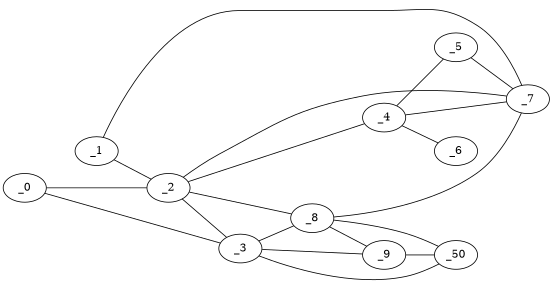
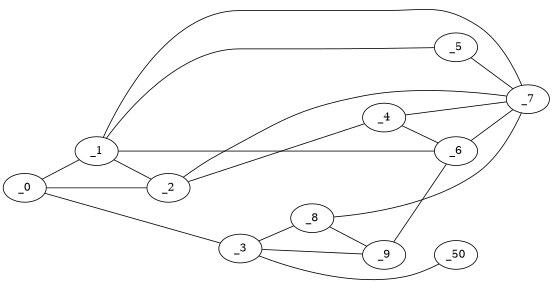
edge "_5" -- "_4": now "_5" -- "_1"
edge "_7" -- "_6": added
edge "_1" -- "_6": added
edge "_1" -- "_0": added
edge "_2" -- "_8": removed
edge "_2" -- "_3": removed
edge "_8" -- "_50": removed
edge "_9" -- "_50": now "_9" -- "_6"
